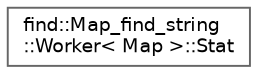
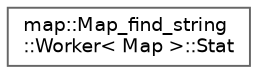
node "find::Map_find_string ::Worker< Map >::Stat": label "find::Map_find_string ::Worker< Map >::Stat" -> "map::Map_find_string ::Worker< Map >::Stat"
